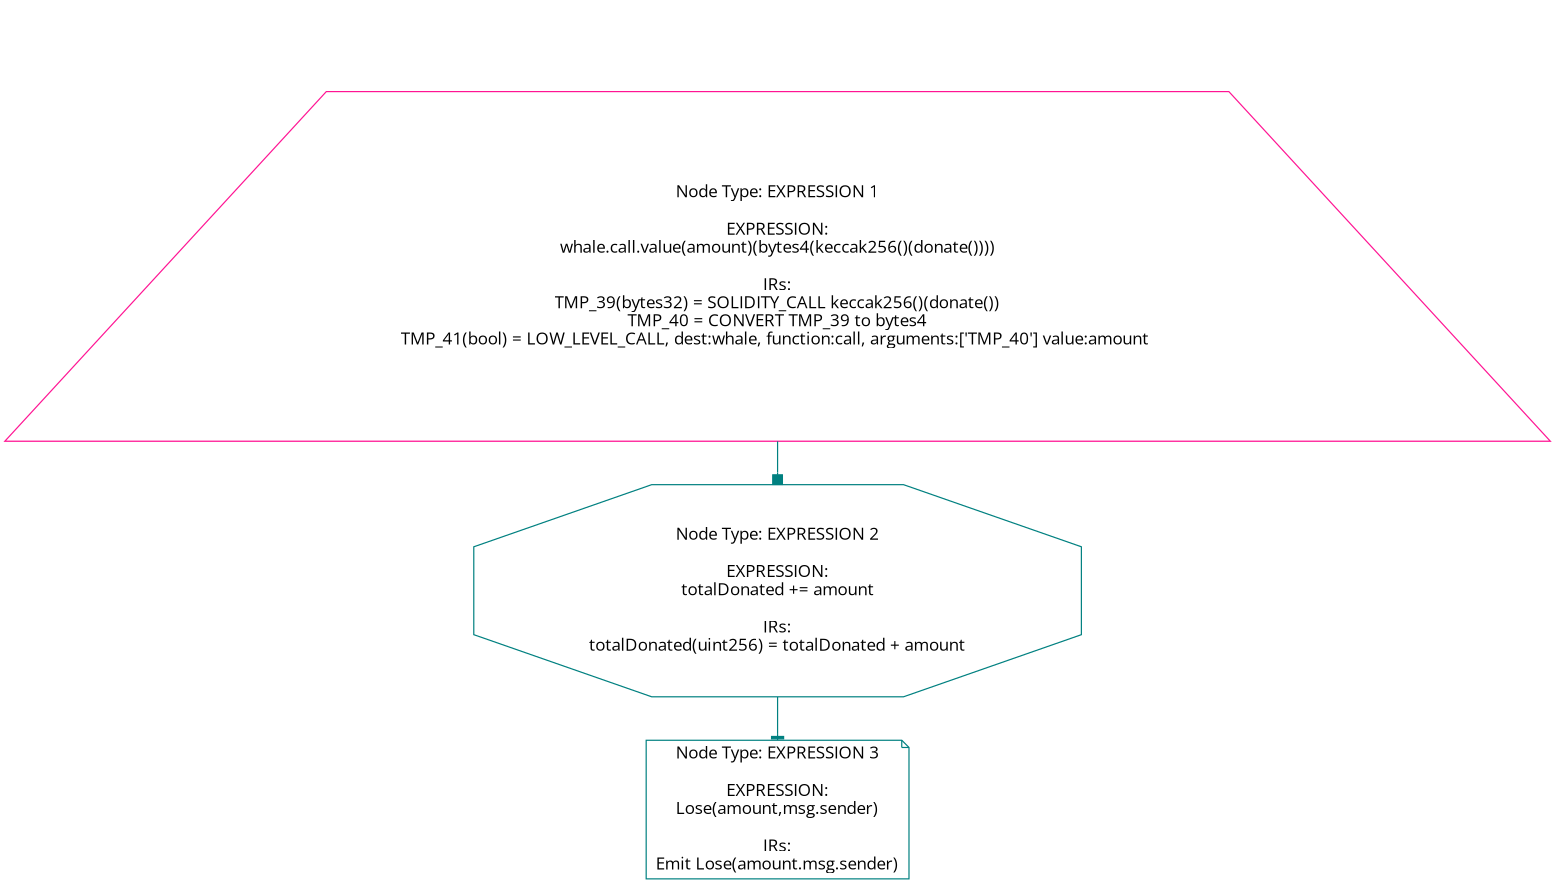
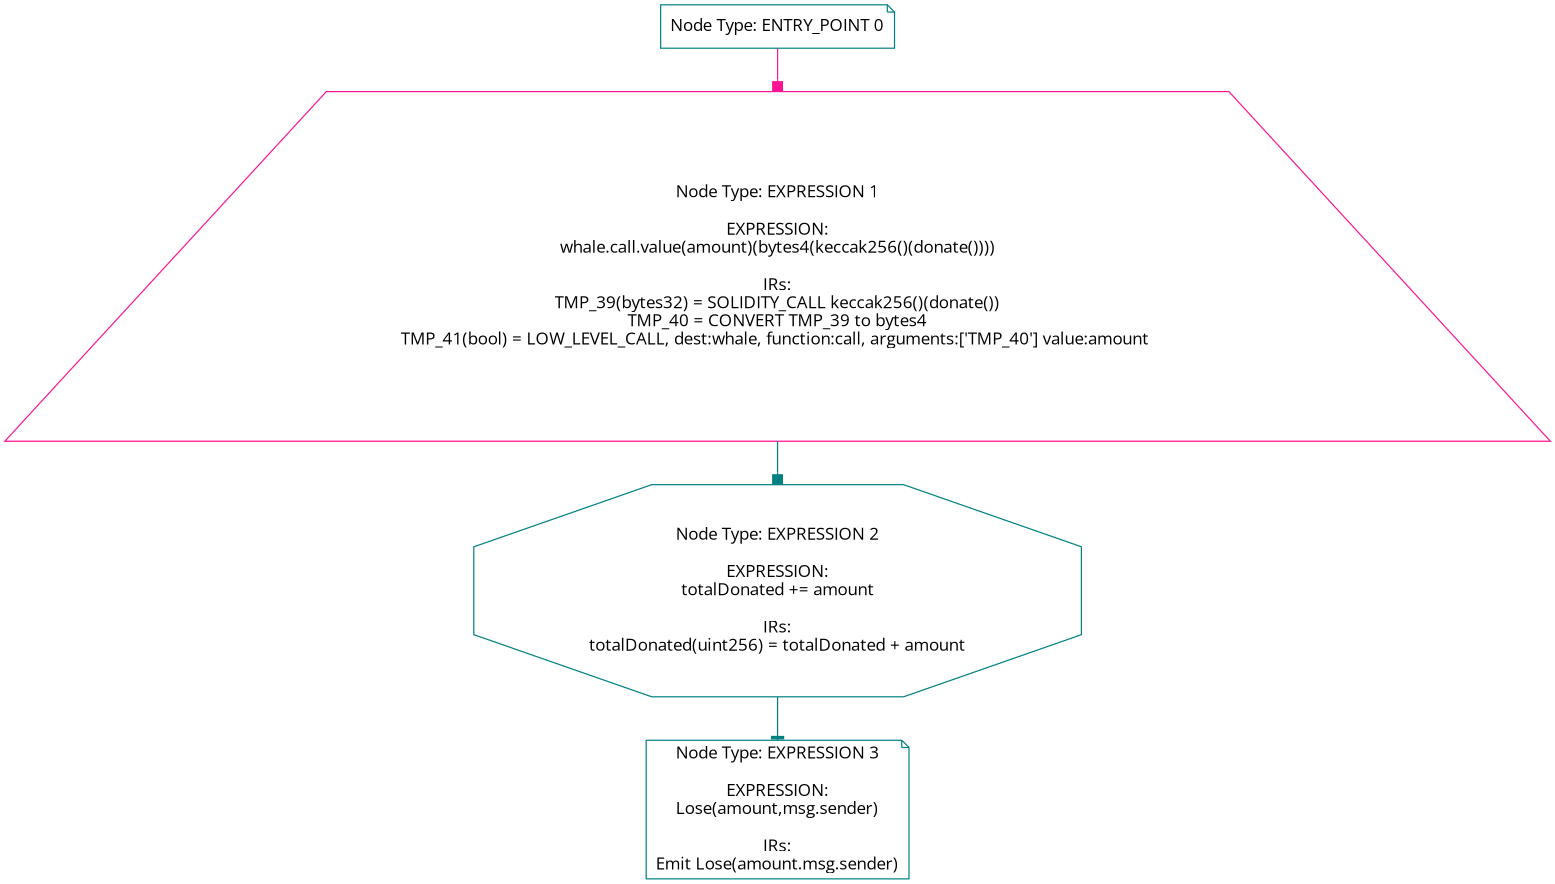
node "Node Type: ENTRY_POINT 0": added
